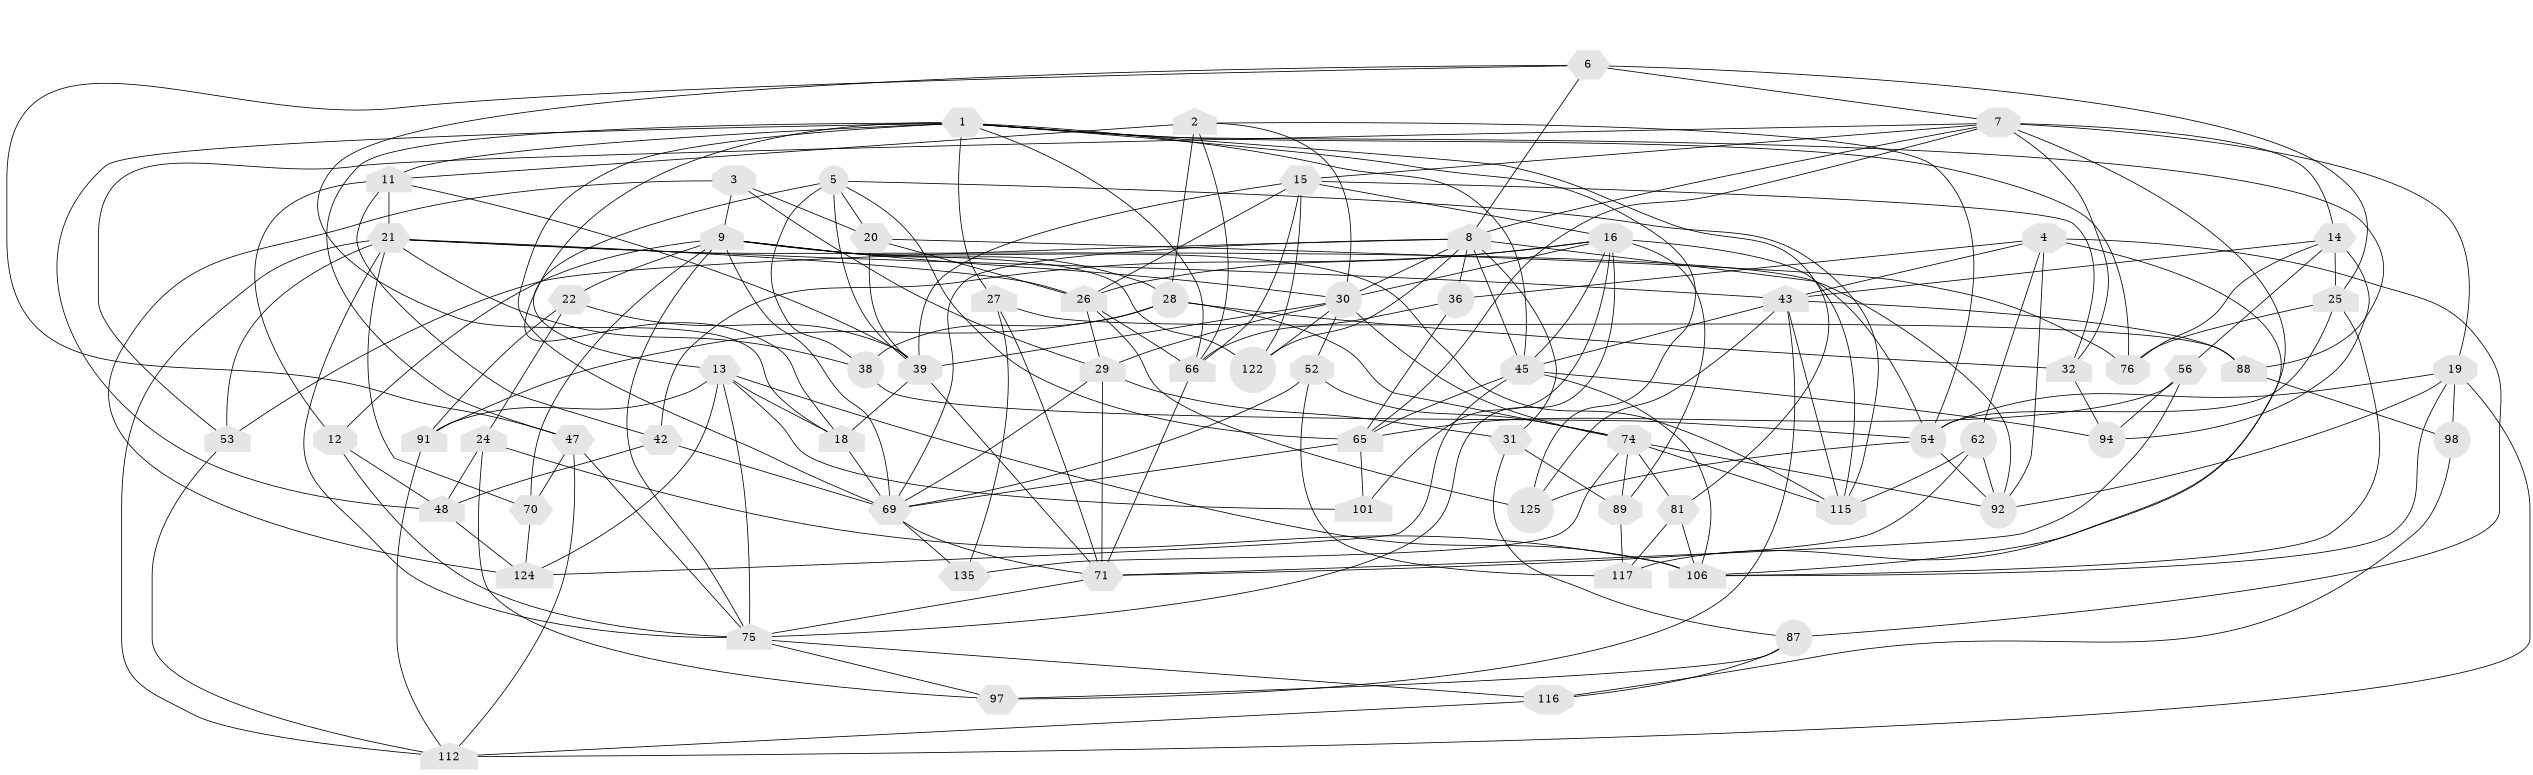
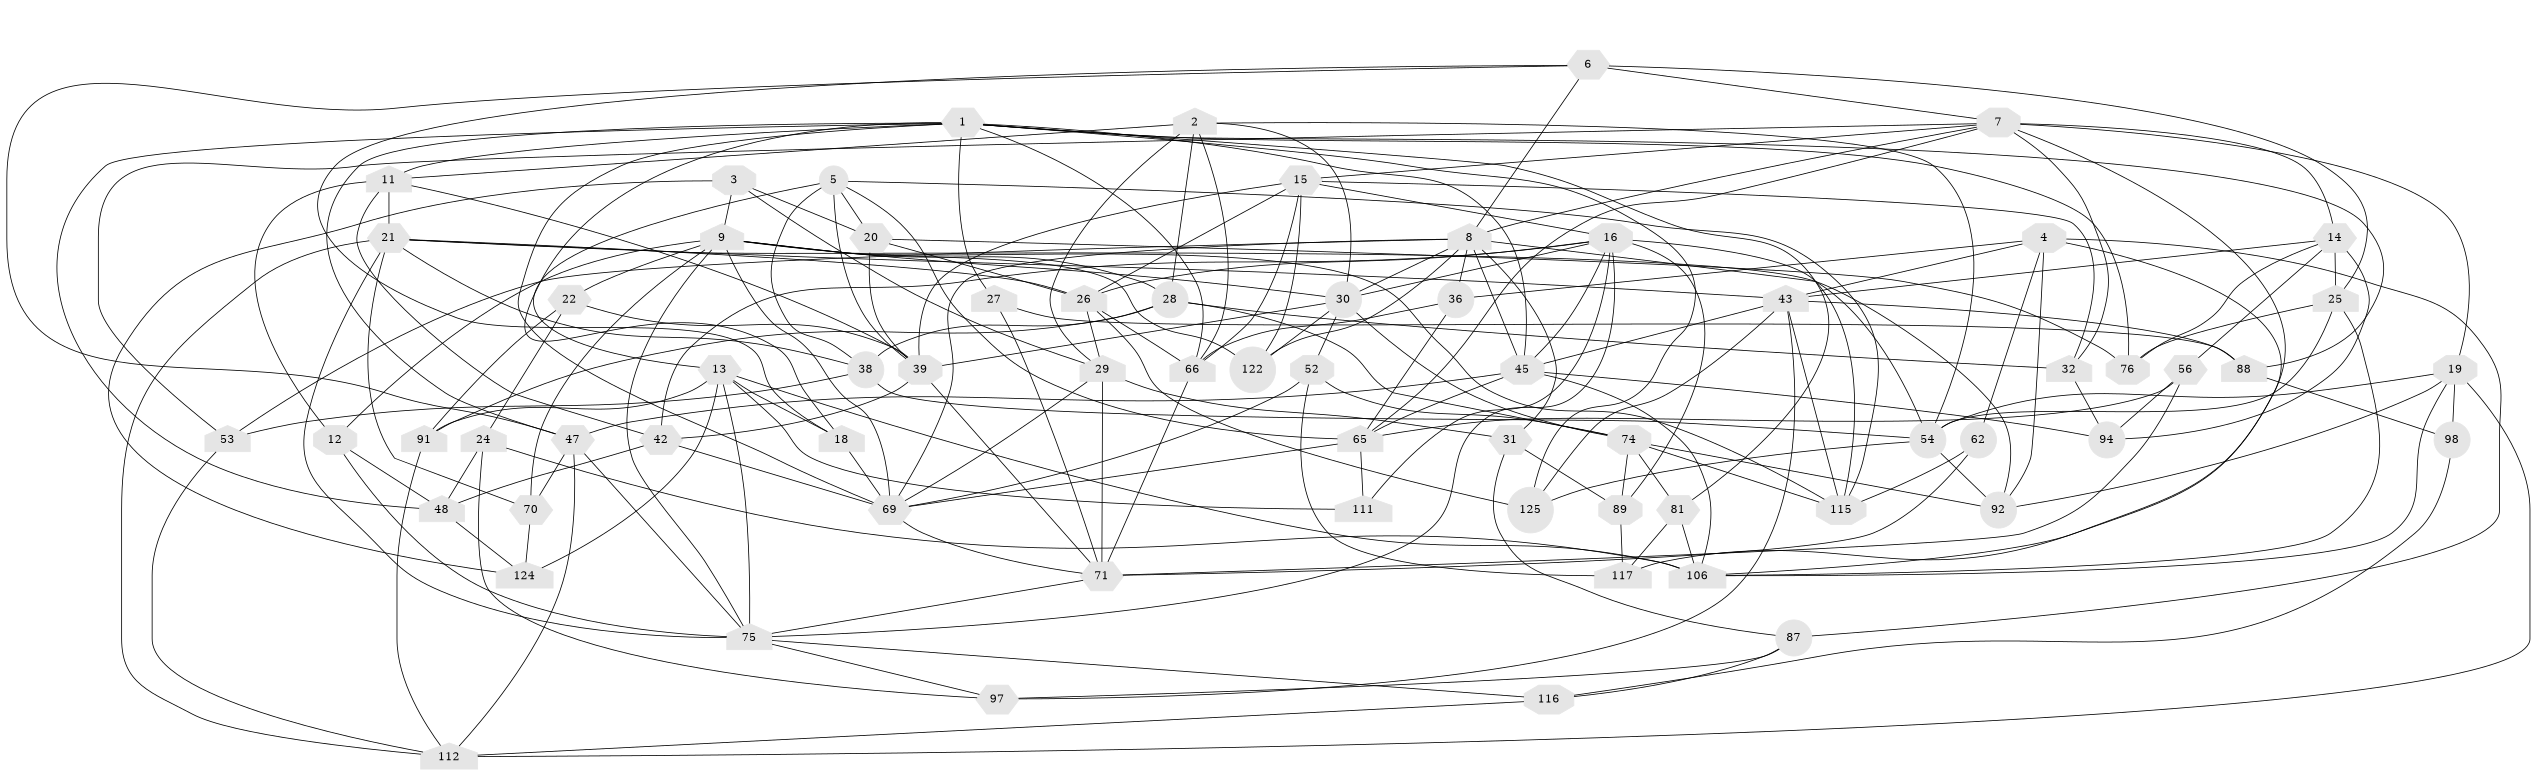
edge "21" -- "53": now "38" -- "53"
edge "30" -- "29": now "2" -- "29"
edge "39" -- "18": now "39" -- "42"
edge "62" -- "92": removed
node "101": label "101" -> "111"
edge "45" -- "124": now "45" -- "47"
node "135": removed
